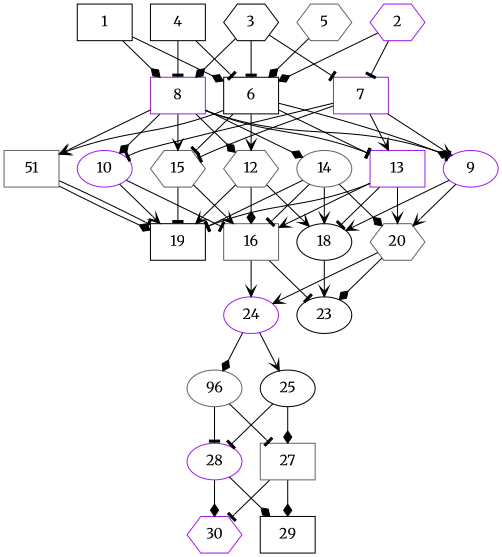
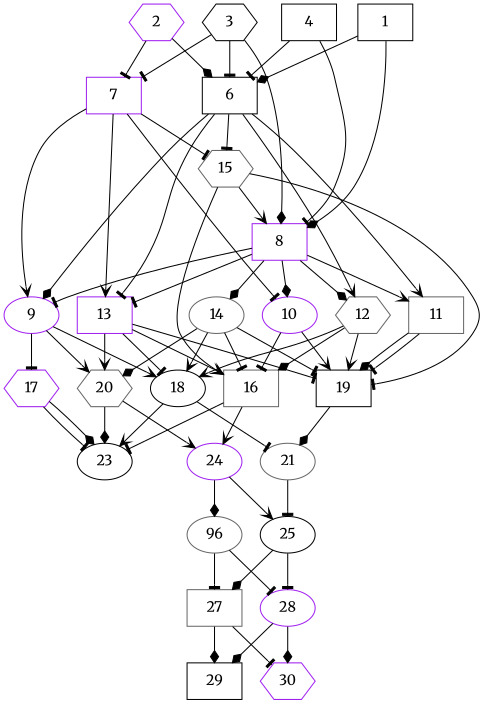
node "5": removed
edge "8" -> "15": reversed
node "51": label "51" -> "11"
node "17": added
node "21": added
